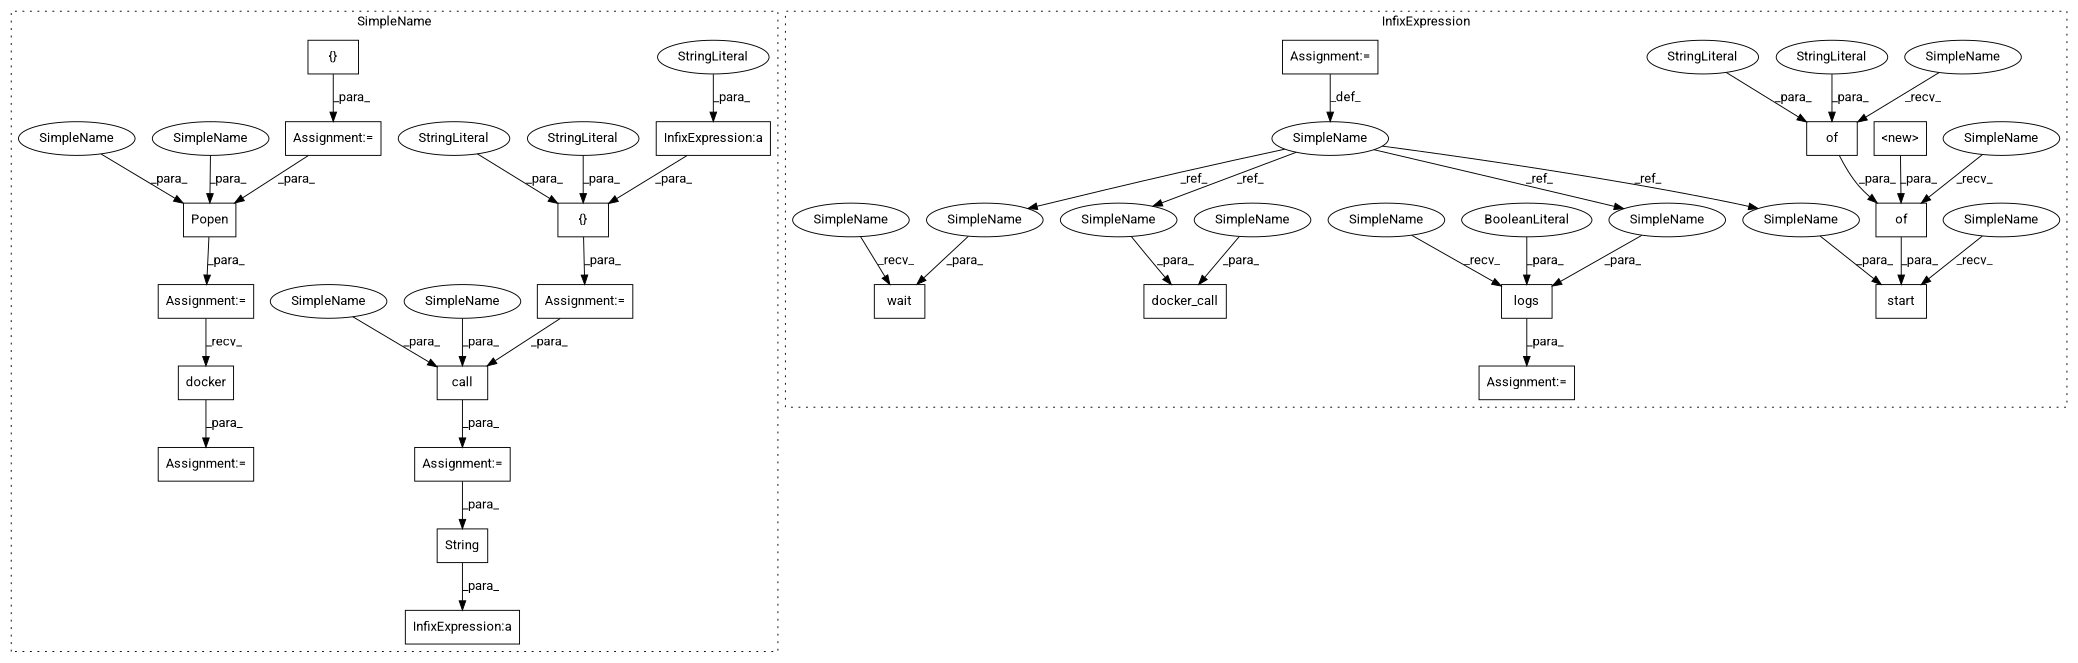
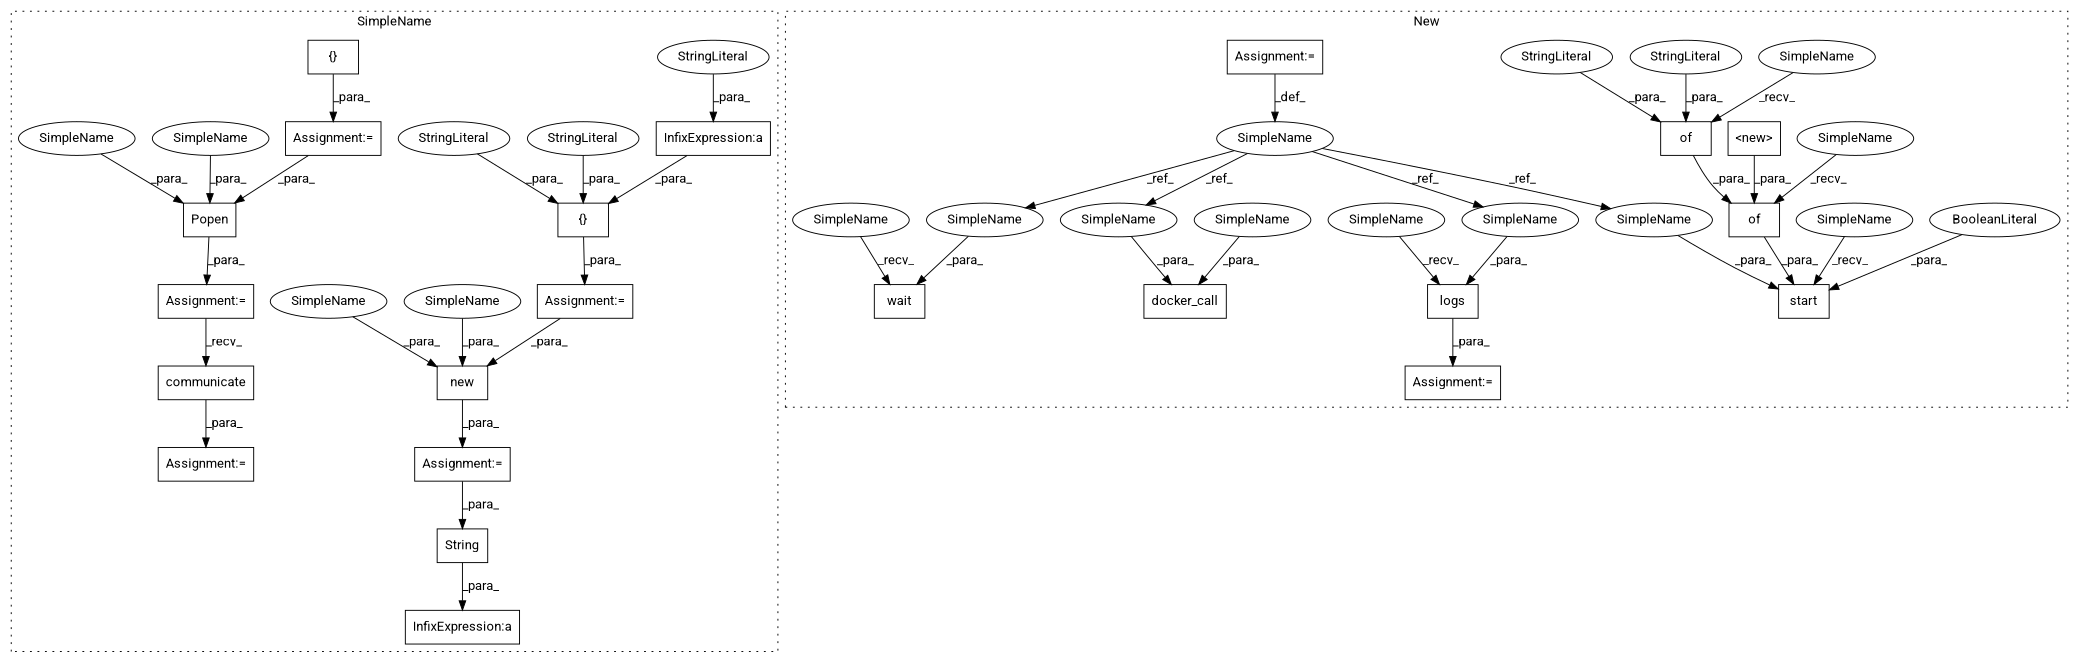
cluster "InfixExpression": label "InfixExpression" -> "New"
edge "BooleanLiteral" -> "logs": now "BooleanLiteral" -> "start"
node "docker": label "docker" -> "communicate"
node "call": label "call" -> "new"
